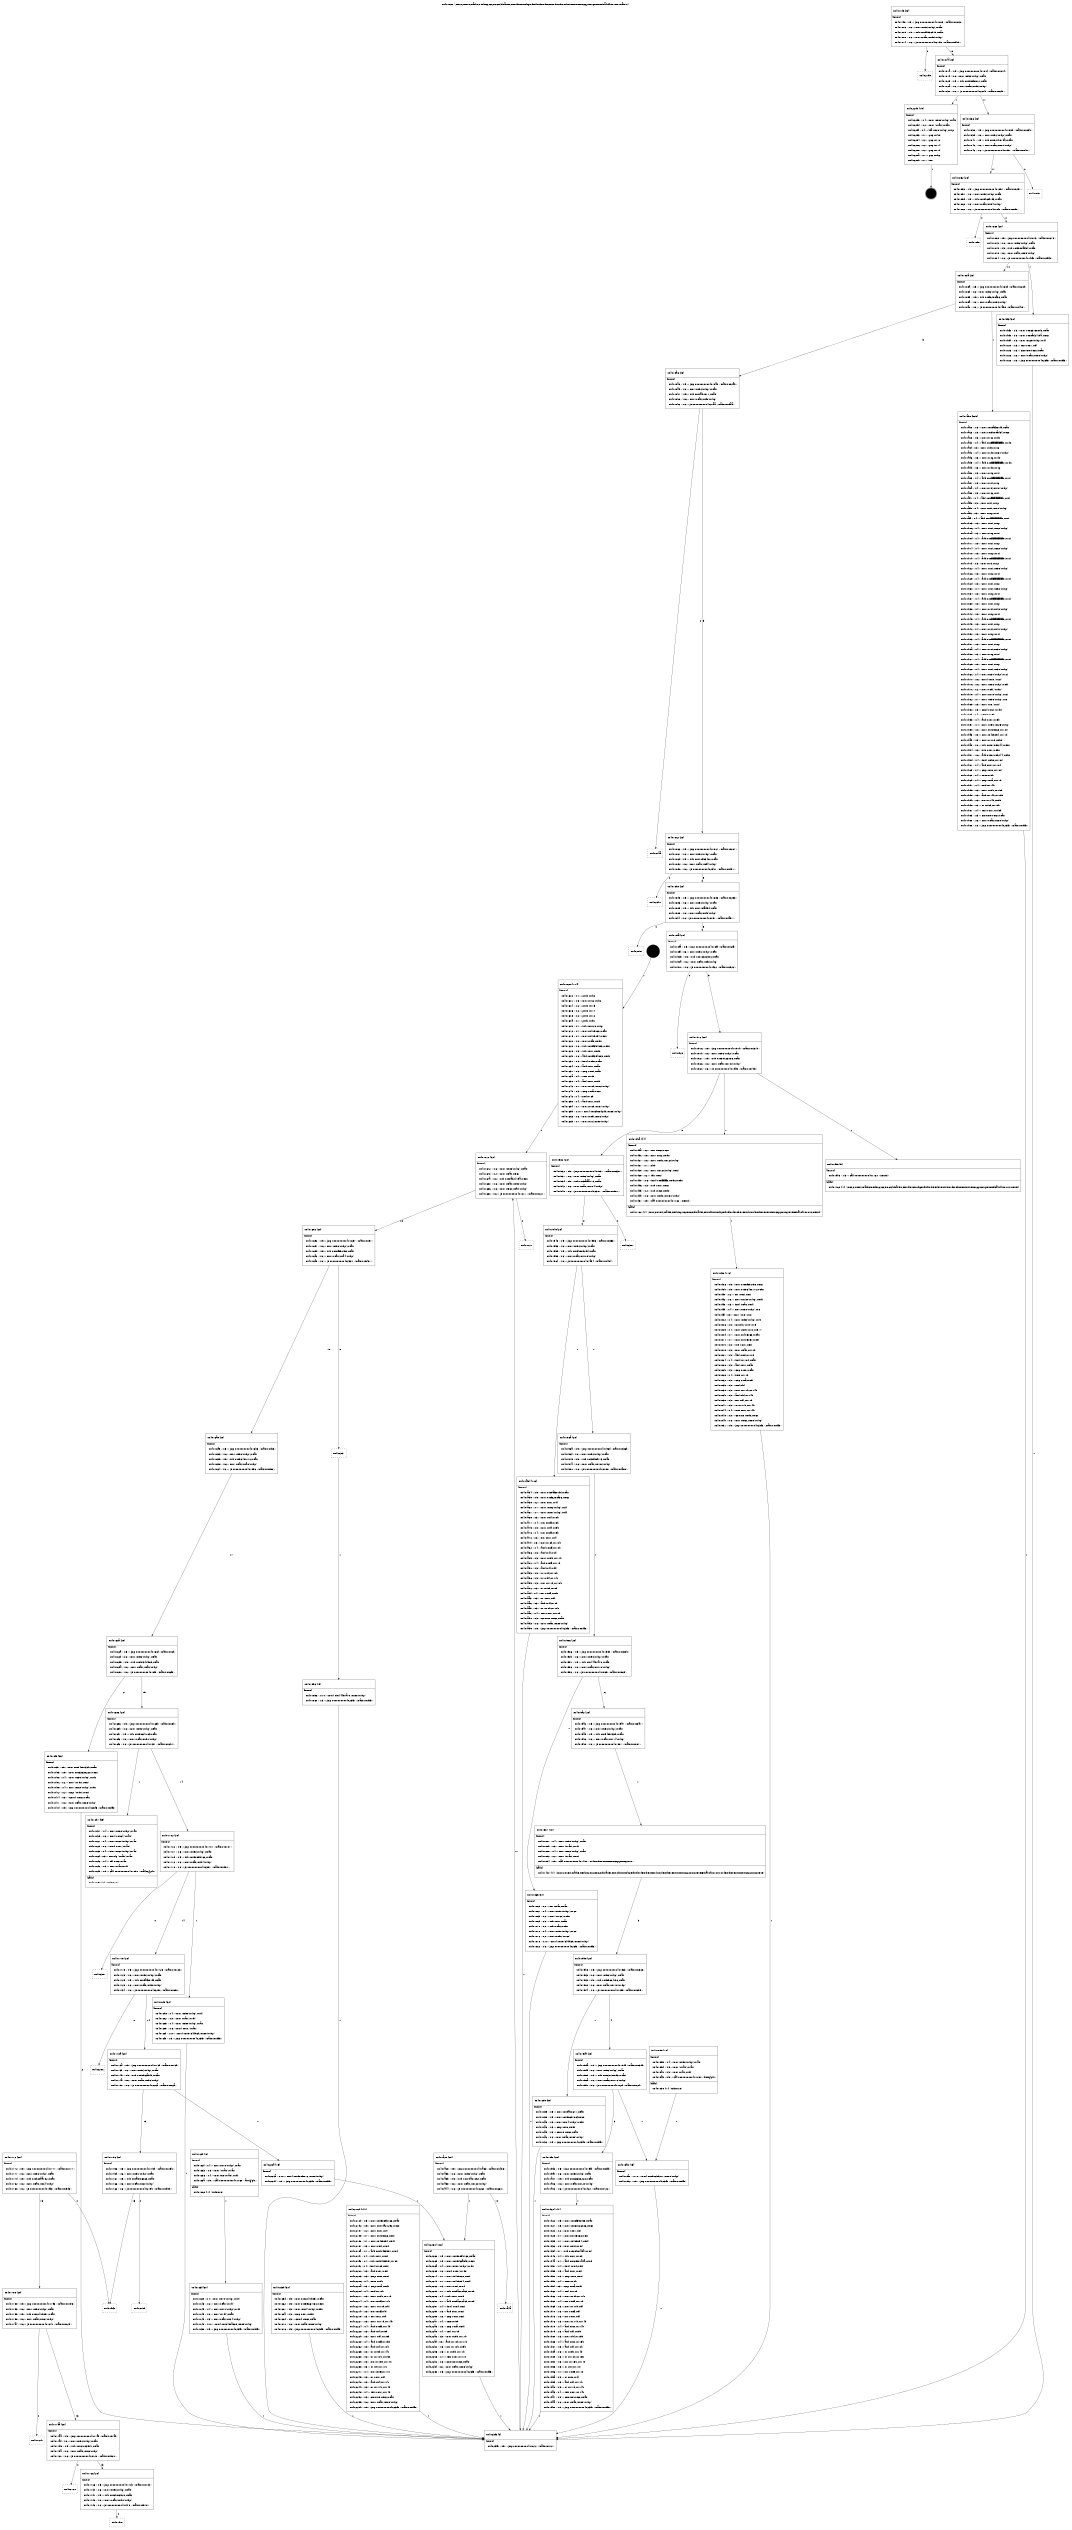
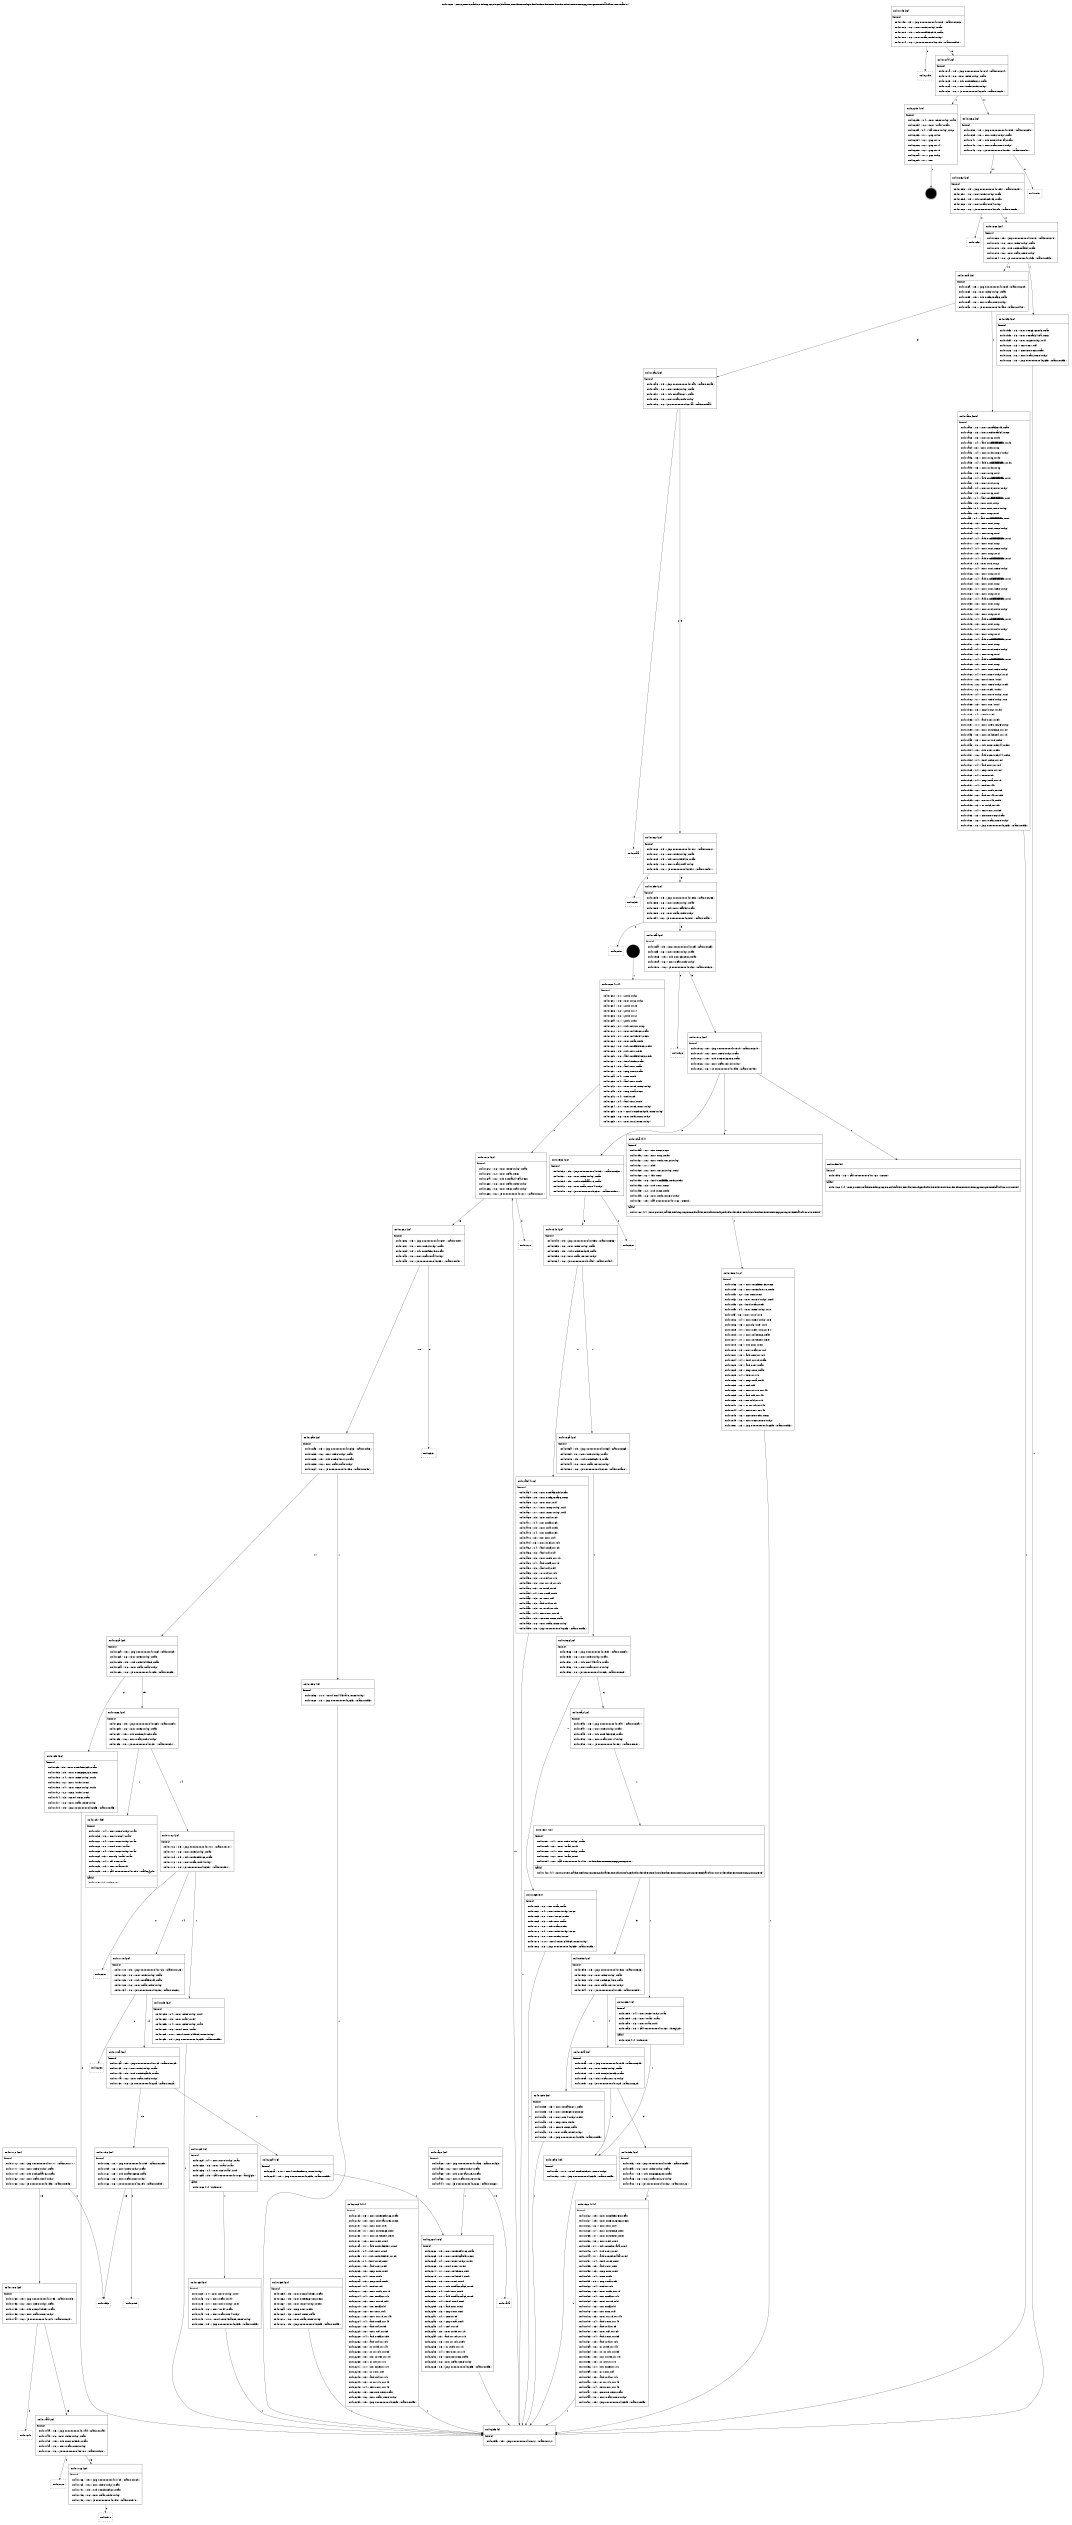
edge "0x402331" -> "0x401e56 [15]": now "0x4016ae [28]" -> "0x401e56 [15]"
edge "0x401e87 [18]" -> "0x401e99 [15]": added, label "1"
